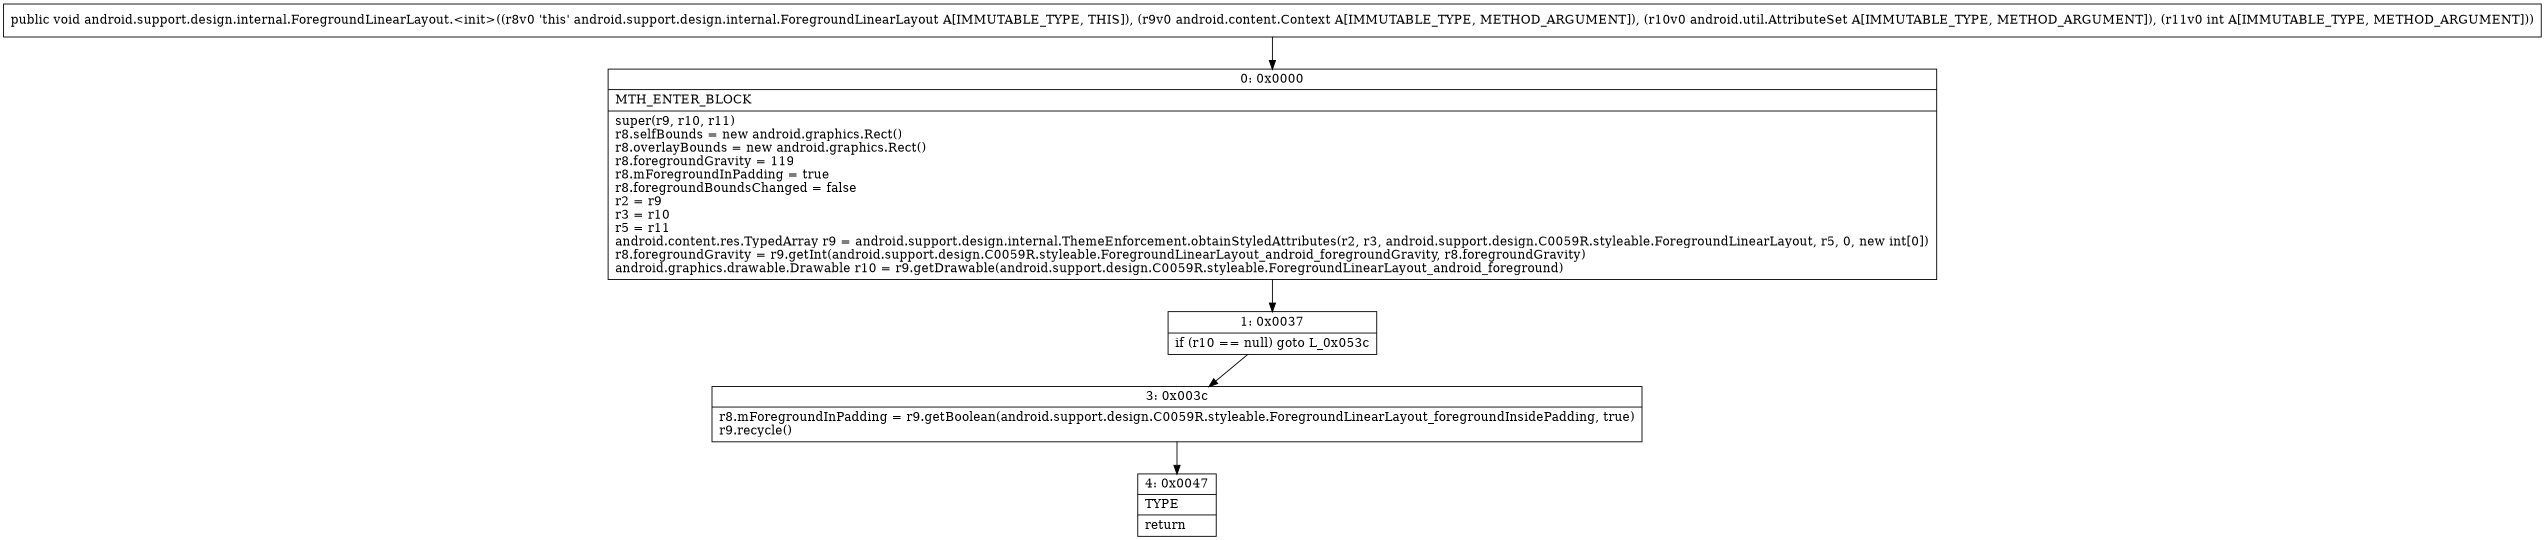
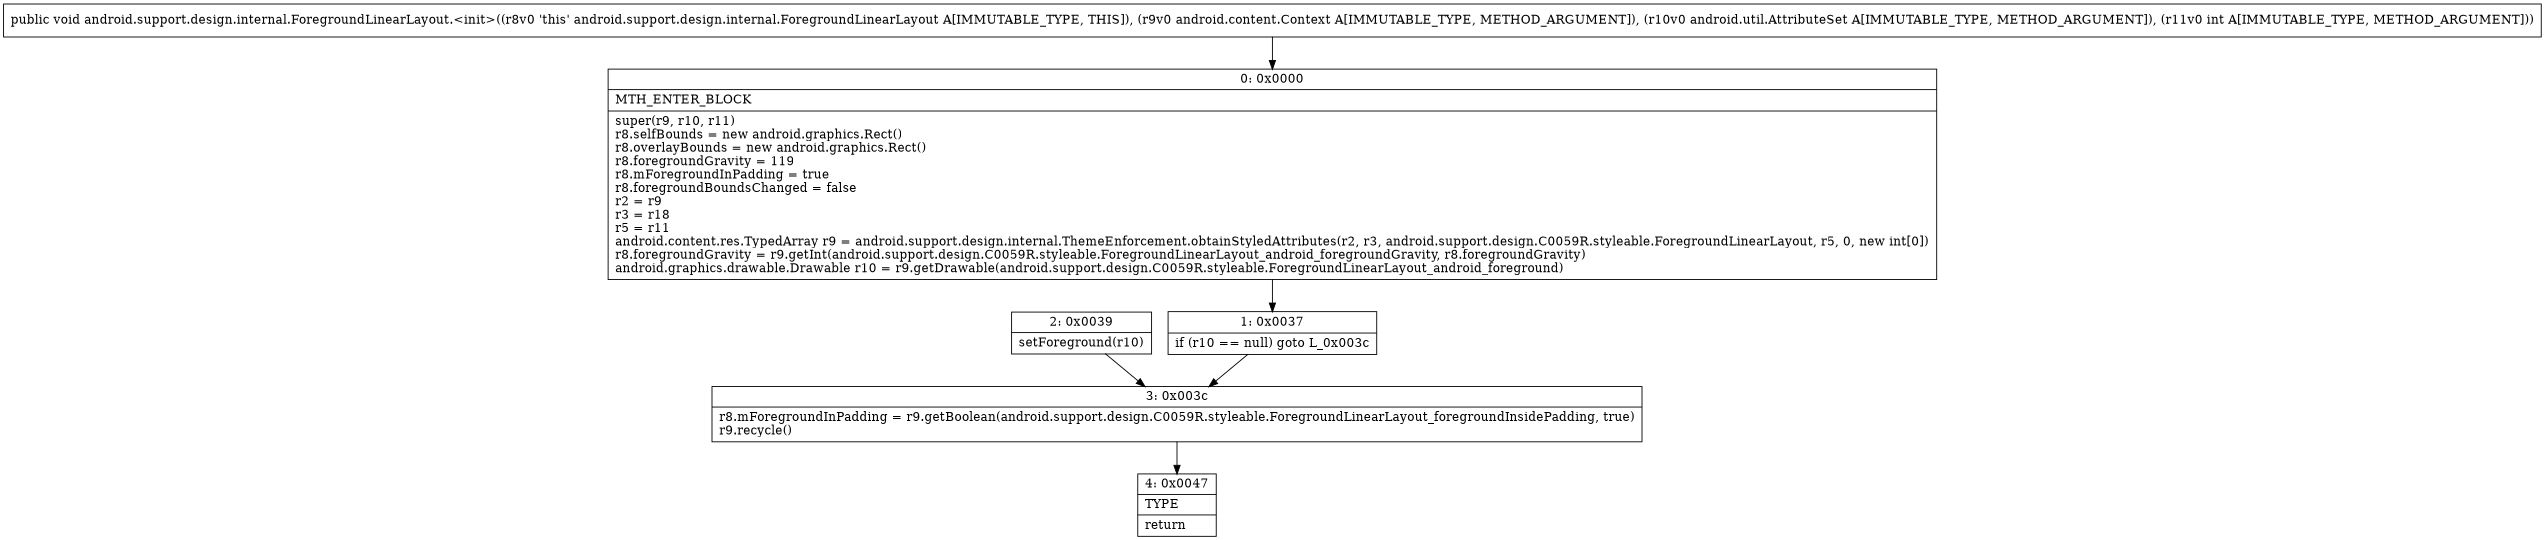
node "0: 0x0000": text "r3 = r10" -> "r3 = r18"
node "2: 0x0039": added
node "1: 0x0037": text "if (r10 == null) goto L_0x053c" -> "if (r10 == null) goto L_0x003c"
